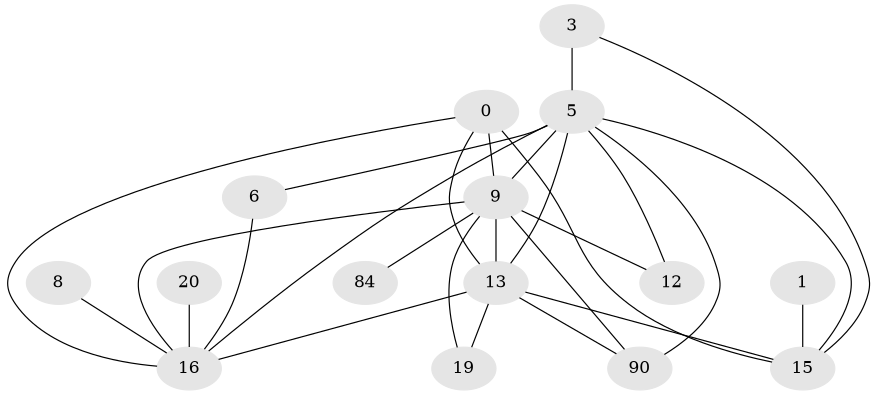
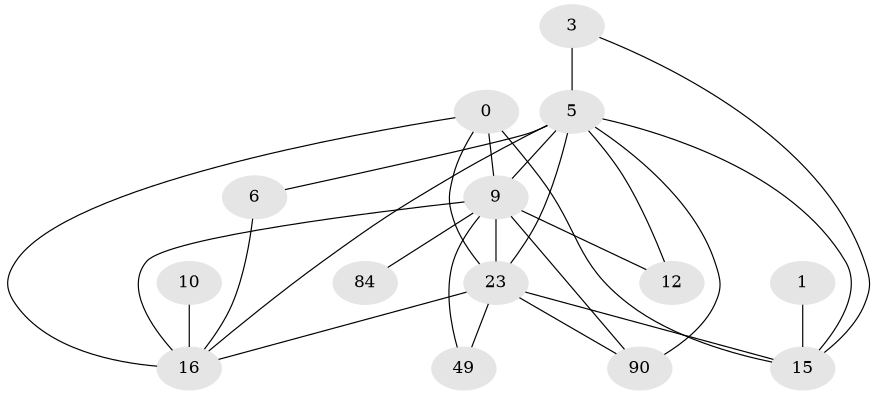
node "8": removed
node "20": label "20" -> "10"
node "13": label "13" -> "23"
node "19": label "19" -> "49"
